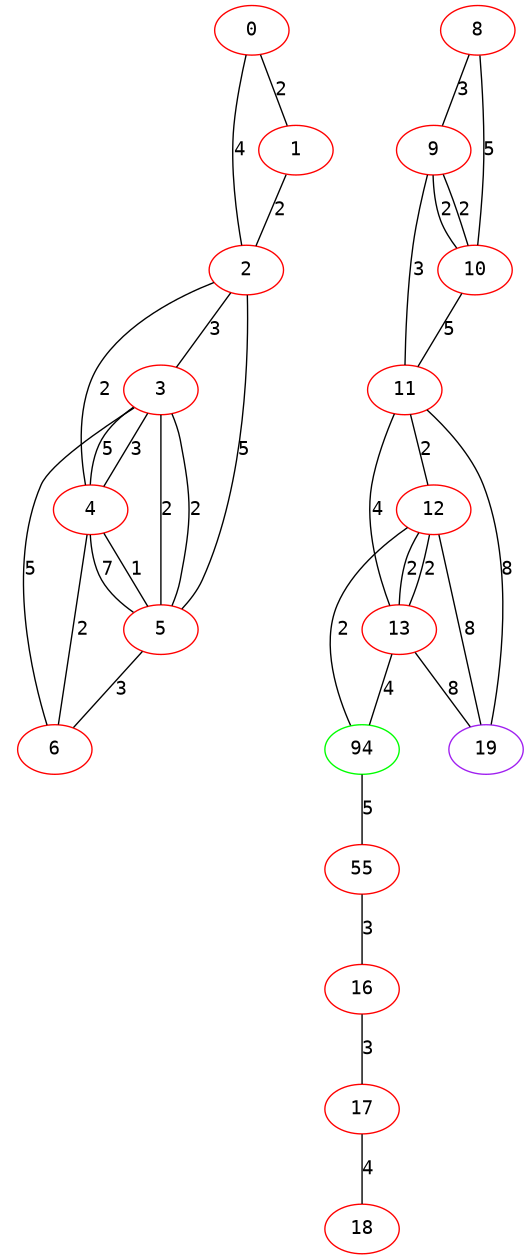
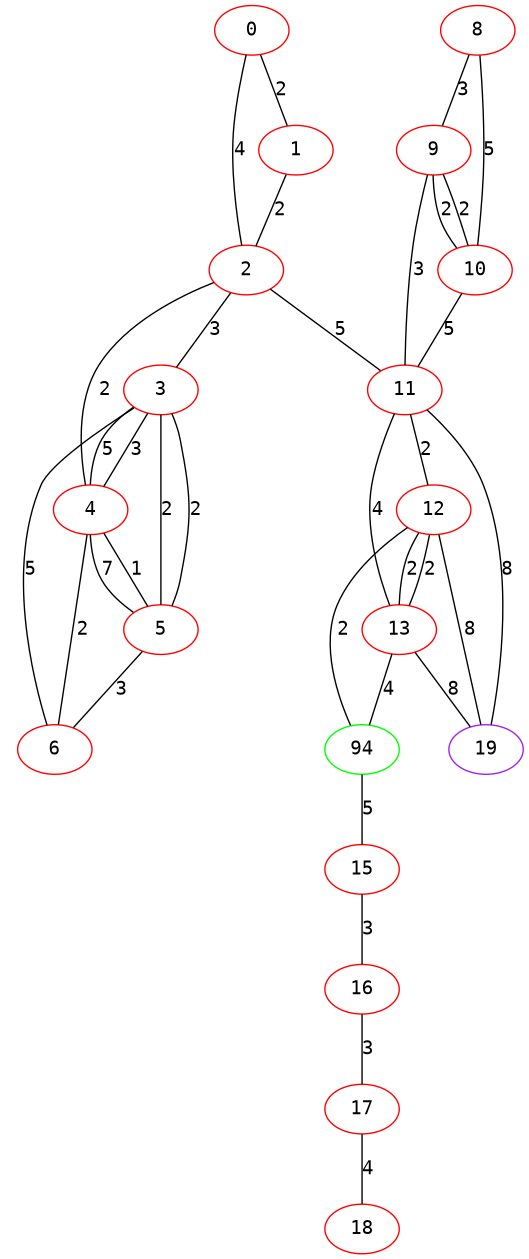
edge "2" -- "5": now "2" -- "11"
node "55": label "55" -> "15"
